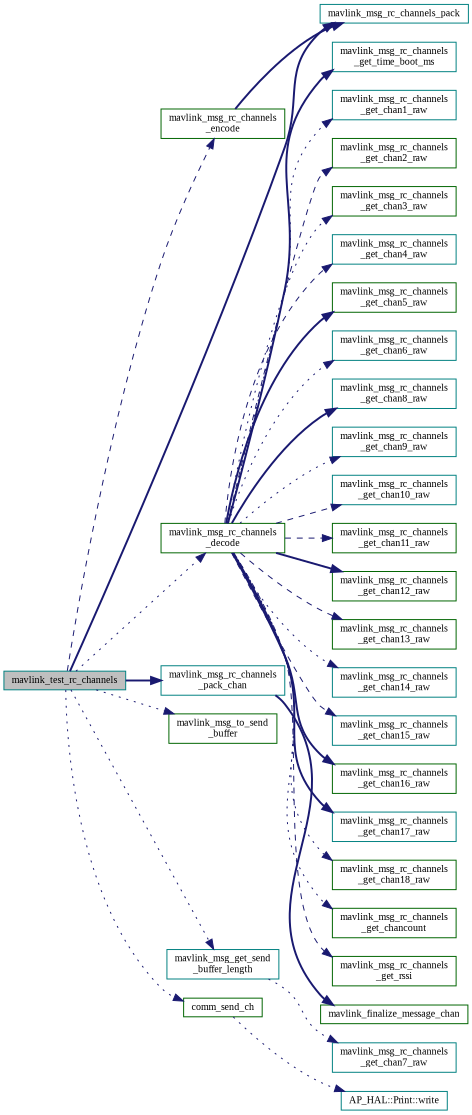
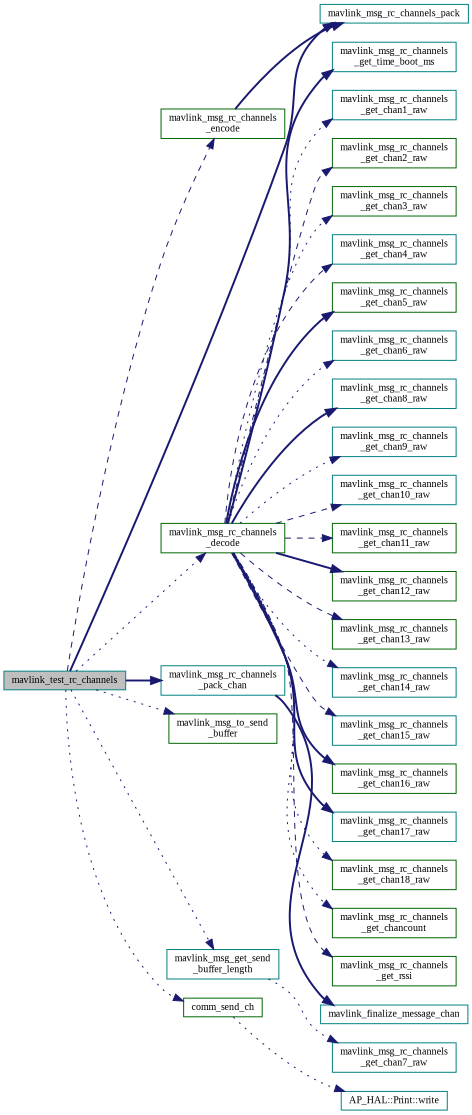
node "mavlink_finalize_message_chan": color darkgreen -> teal
